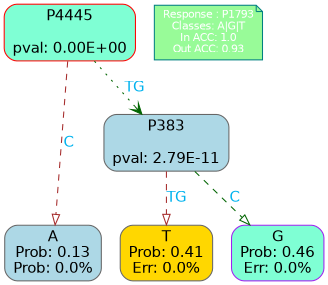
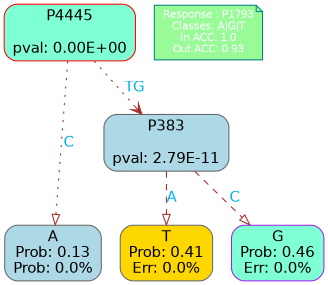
edge "P4445 pval: 0.00E+00" -> "P383 pval: 2.79E-11": color darkgreen -> brown
edge "P4445 pval: 0.00E+00" -> "A Prob: 0.13 Prob: 0.0%": style dashed -> dotted
edge "P383 pval: 2.79E-11" -> "G Prob: 0.46 Err: 0.0%": color darkgreen -> brown
edge "P383 pval: 2.79E-11" -> "T Prob: 0.41 Err: 0.0%": label "TG" -> "A"
